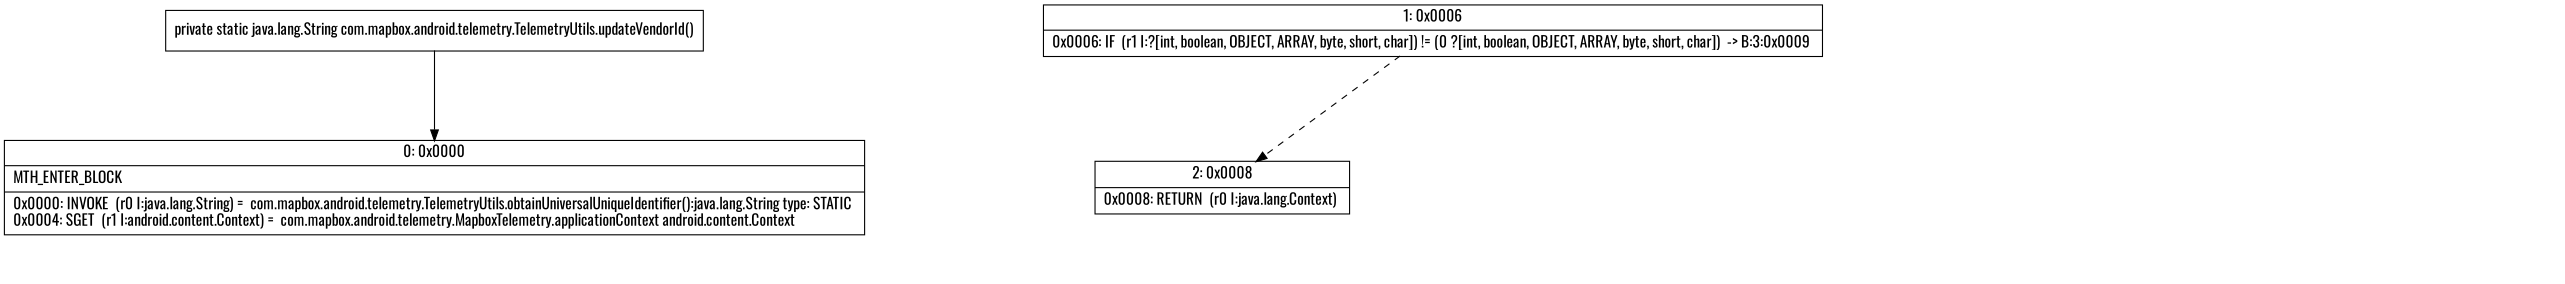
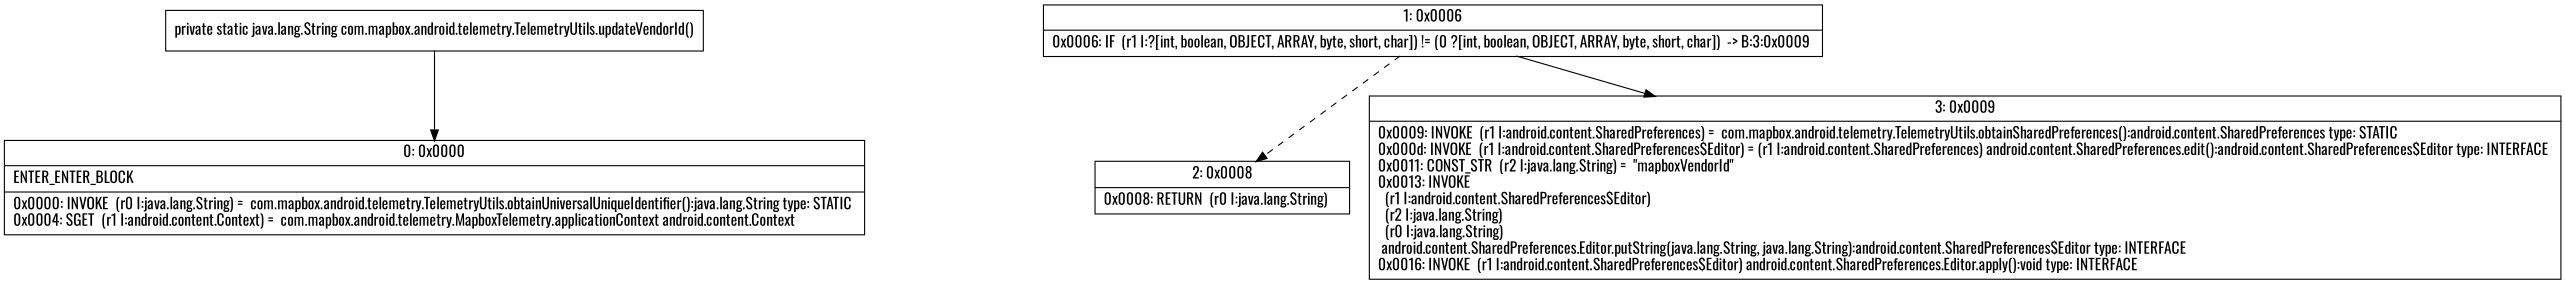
node "0: 0x0000": text "MTH_ENTER_BLOCK" -> "ENTER_ENTER_BLOCK"
node "3: 0x0009": added
node "2: 0x0008": text "0x0008: RETURN  (r0 I:java.lang.Context)" -> "0x0008: RETURN  (r0 I:java.lang.String)"
